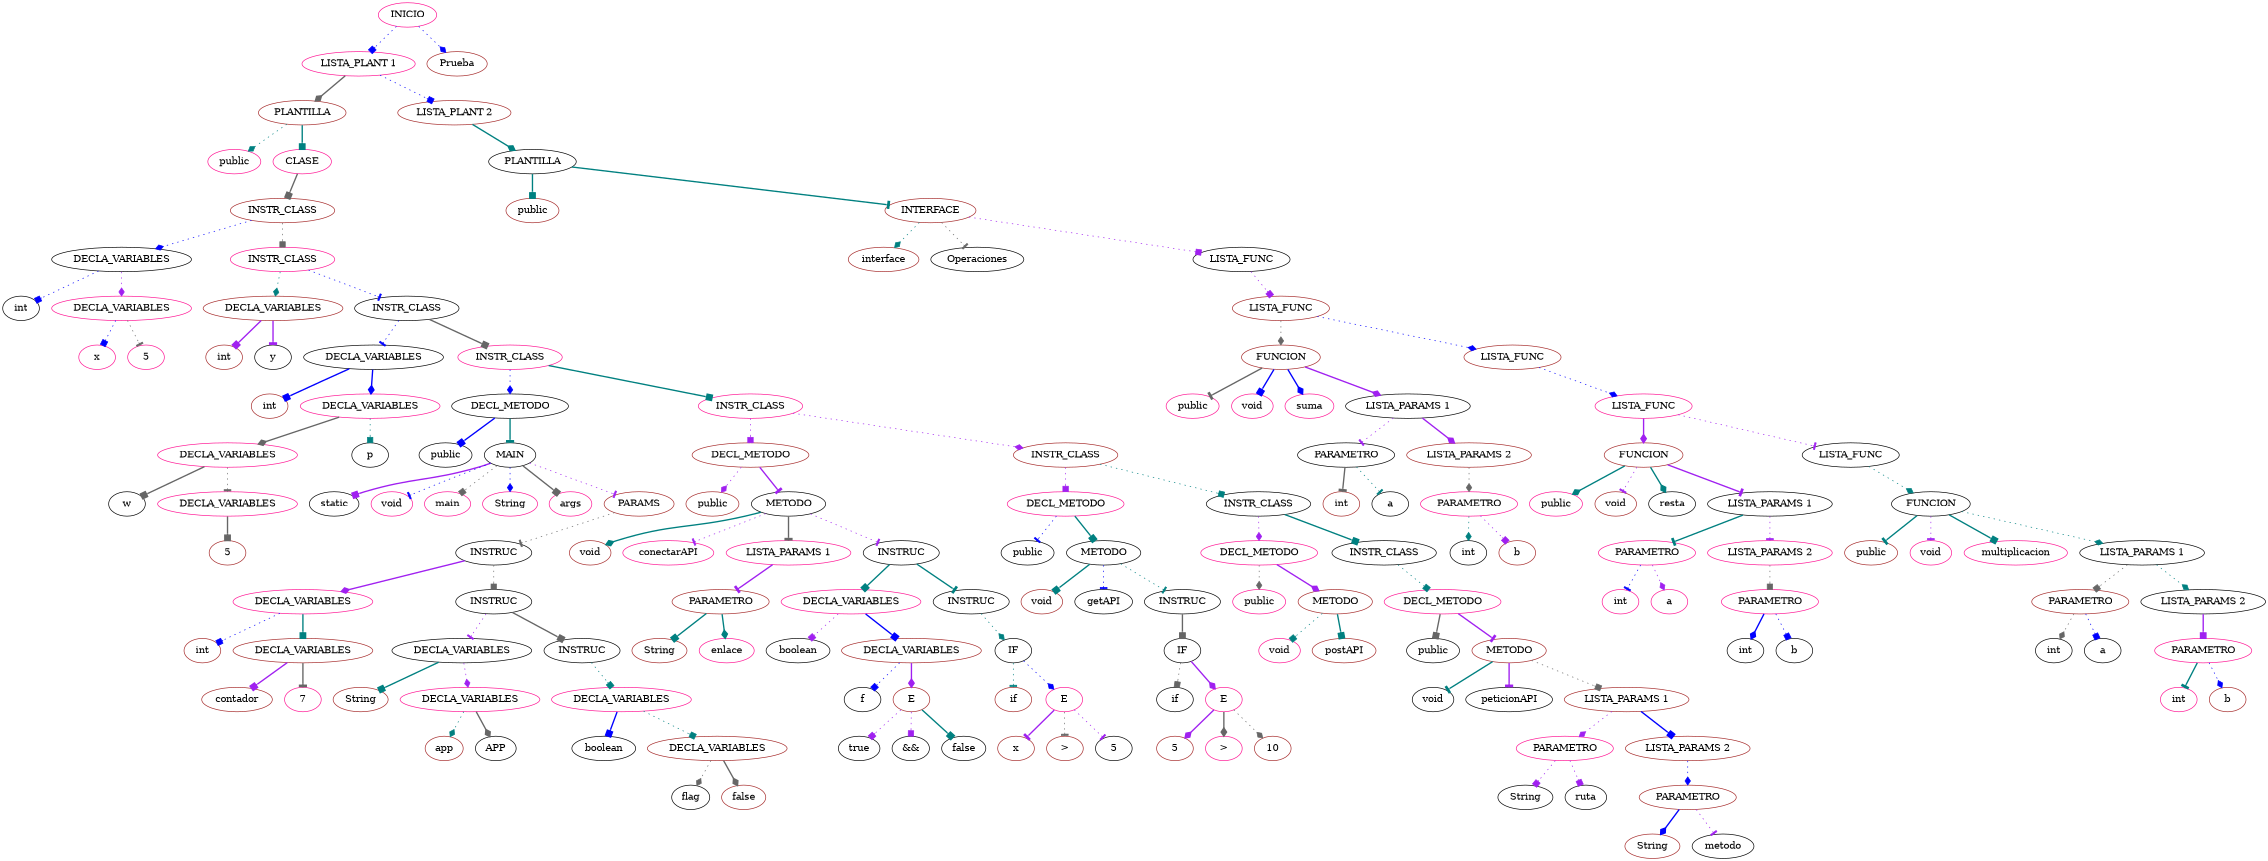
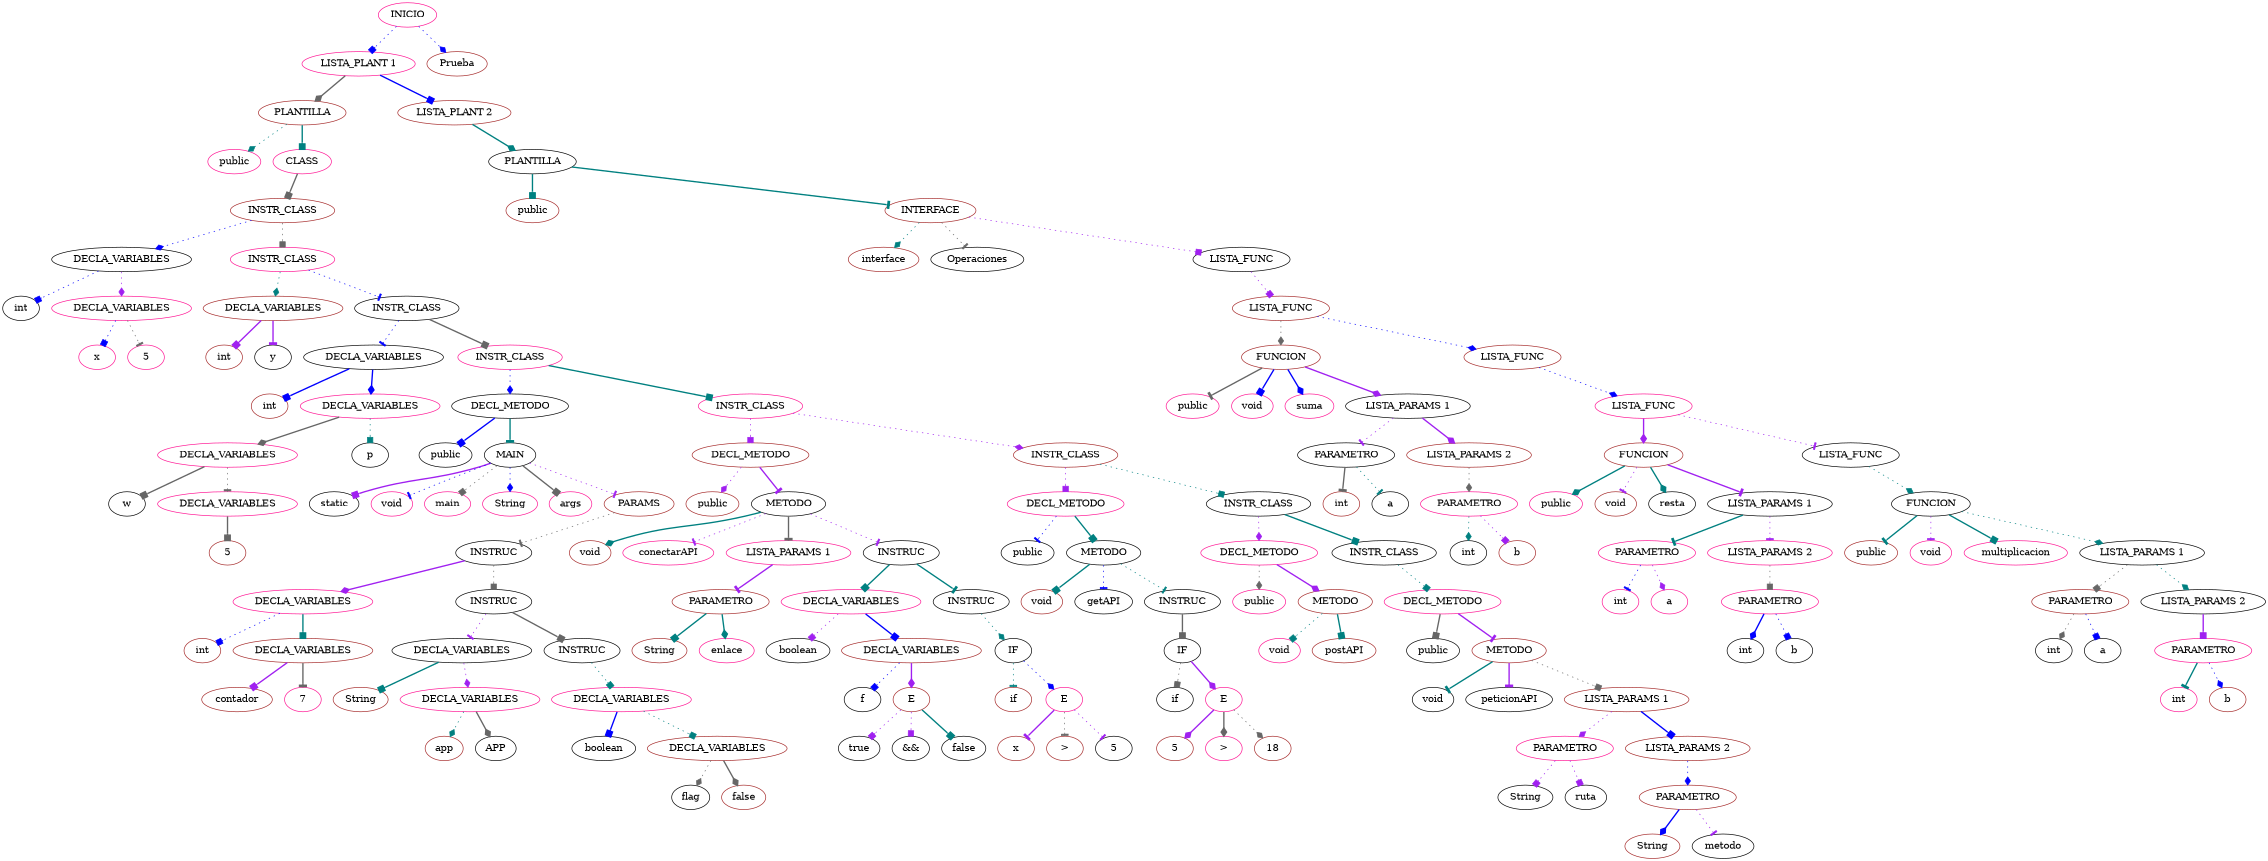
edge "LISTA_PLANT 1" -> "LISTA_PLANT 2": style dotted -> bold
node "CLASE": label "CLASE" -> "CLASS"
node "10": label "10" -> "18"
